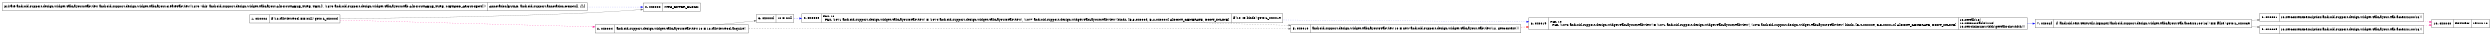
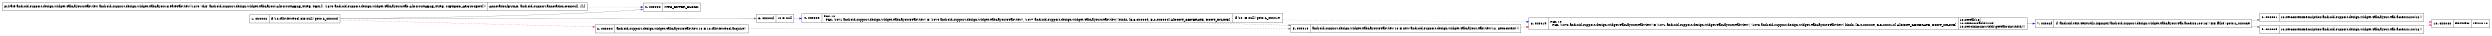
node "4: 0x000e": text "if (r0 != binds) goto L_0x0019" -> "if (r0 != null) goto L_0x0019"
edge "2: 0x0004" -> "3: 0x000d": now "1: 0x0002" -> "3: 0x000d"
